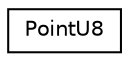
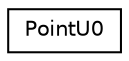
node "PointU8": label "PointU8" -> "PointU0"
